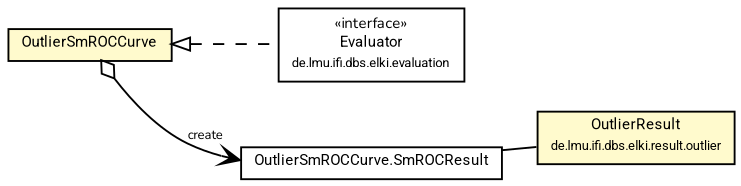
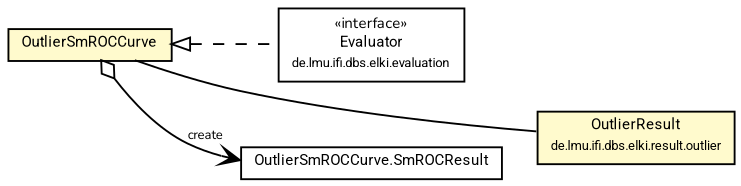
edge "OutlierResult" -- "OutlierSmROCCurve.SmROCResult": now "OutlierResult" -- "OutlierSmROCCurve"
